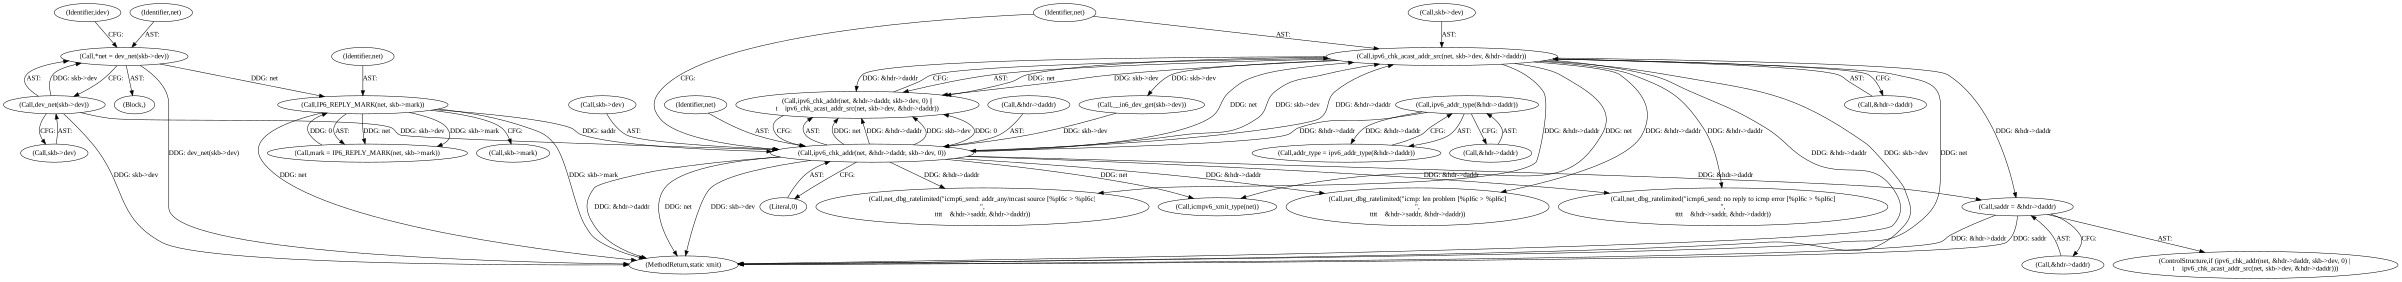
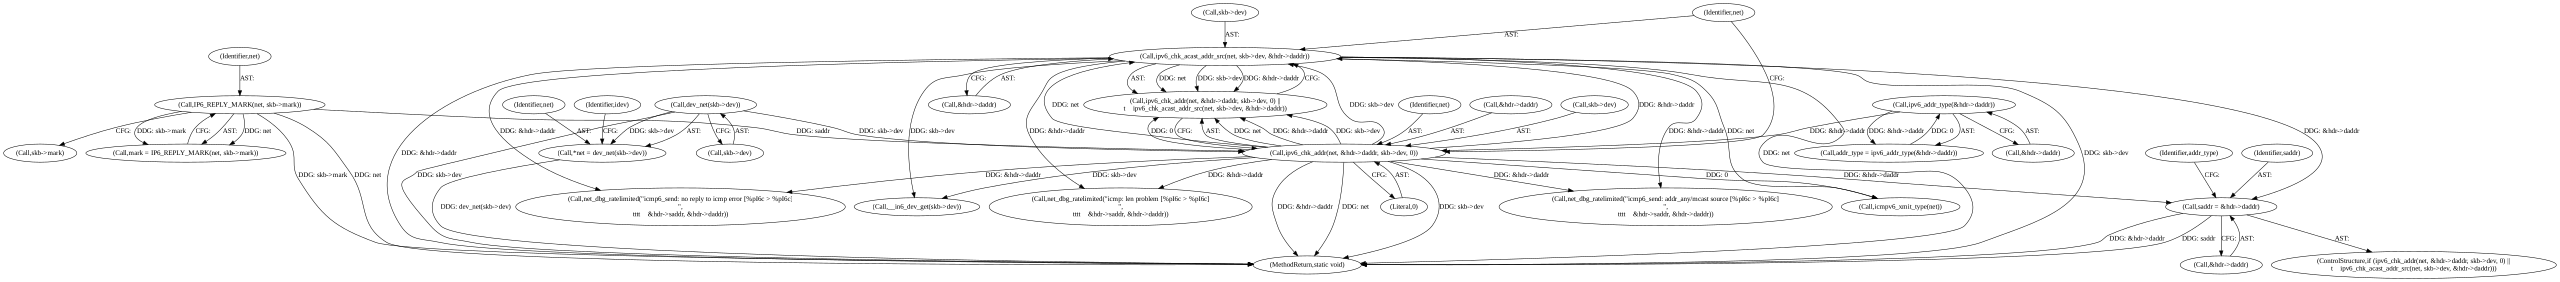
edge "(Call,*net = dev_net(skb->dev))" -> "(Call,IP6_REPLY_MARK(net, skb->mark))": removed, label "DDG: net"
edge "(Call,*net = dev_net(skb->dev))" -> "(Call,dev_net(skb->dev))": removed, label "CFG:"
node "(Block,)": removed
edge "(Call,mark = IP6_REPLY_MARK(net, skb->mark))" -> "(Call,IP6_REPLY_MARK(net, skb->mark))": label "DDG: 0" -> "CFG: "
edge "(Call,addr_type = ipv6_addr_type(&hdr->daddr))" -> "(Call,ipv6_addr_type(&hdr->daddr))": label "CFG: " -> "DDG: 0"
edge "(Call,__in6_dev_get(skb->dev))" -> "(Call,ipv6_chk_addr(net, &hdr->daddr, skb->dev, 0))": reversed
node "(Identifier,addr_type)": added
node "(Identifier,saddr)": added
edge "(Call,ipv6_chk_addr(net, &hdr->daddr, skb->dev, 0))" -> "(Call,icmpv6_xmit_type(net))": label "DDG: net" -> "DDG: 0"
node "(MethodReturn,static xmit)": label "(MethodReturn,static xmit)" -> "(MethodReturn,static void)"
